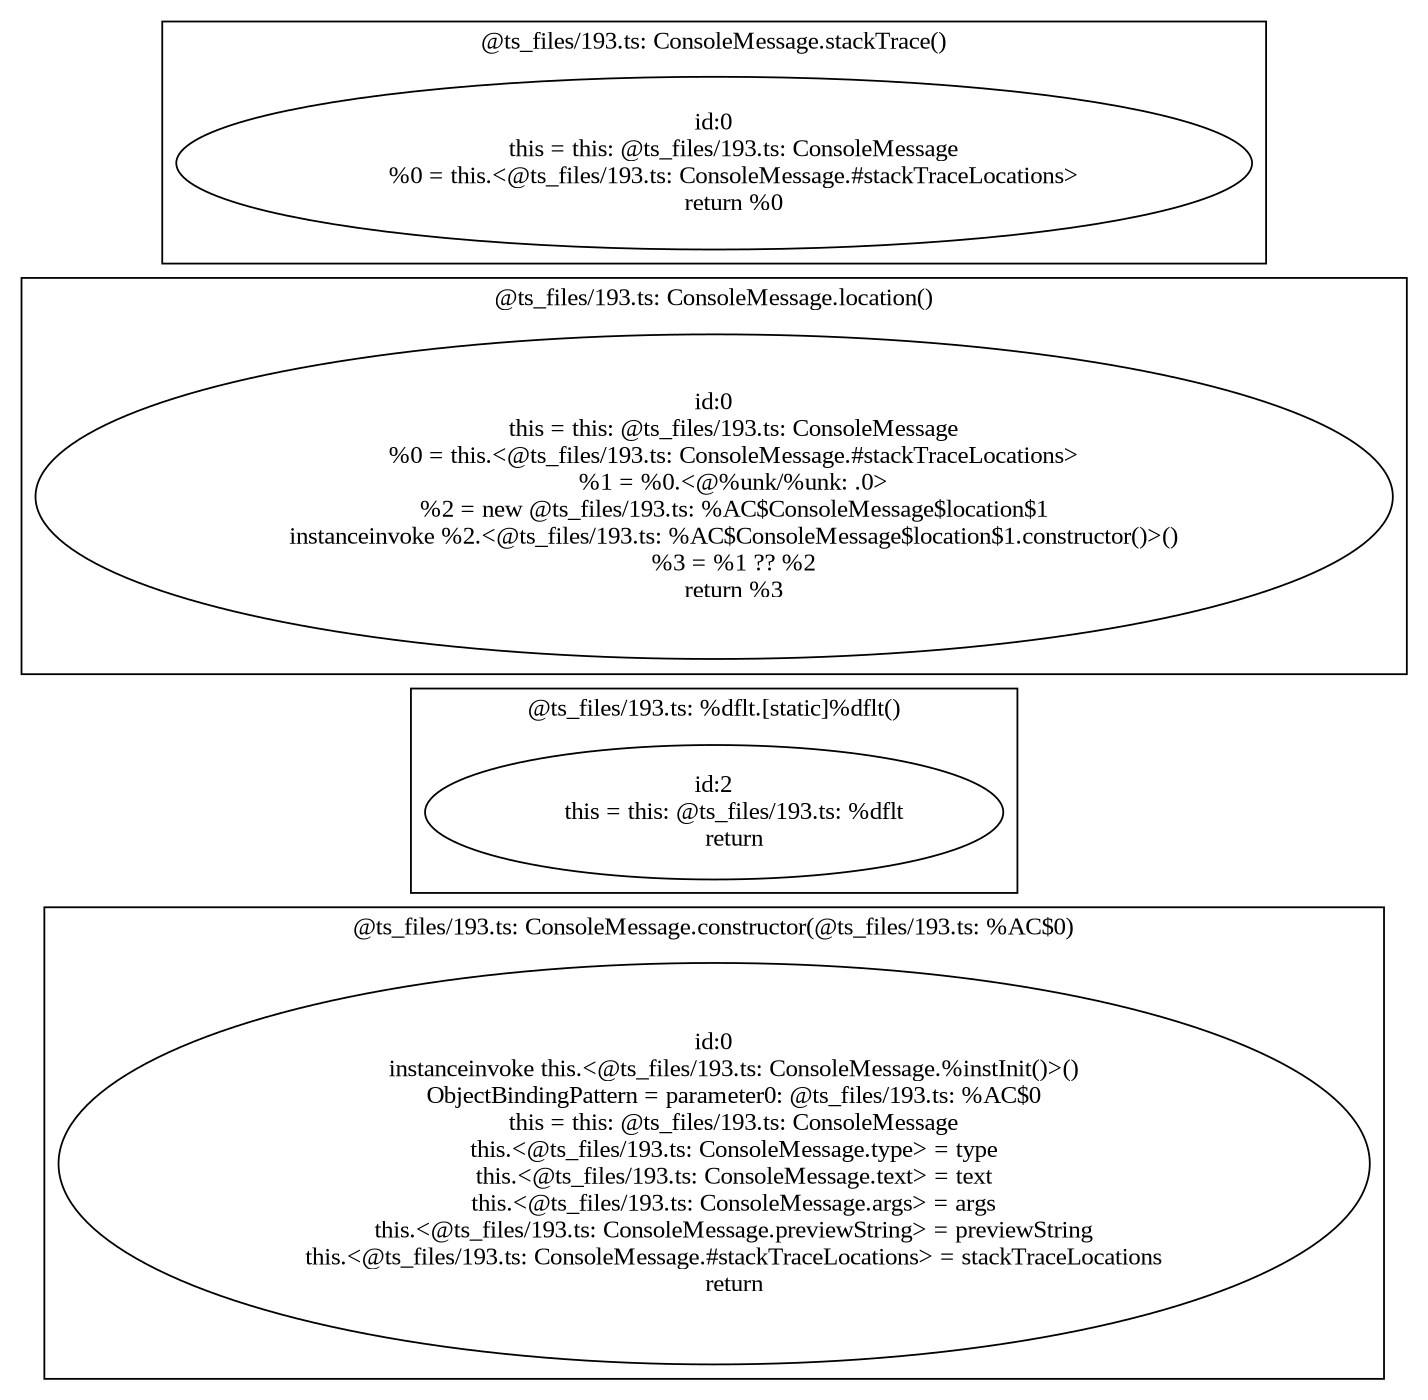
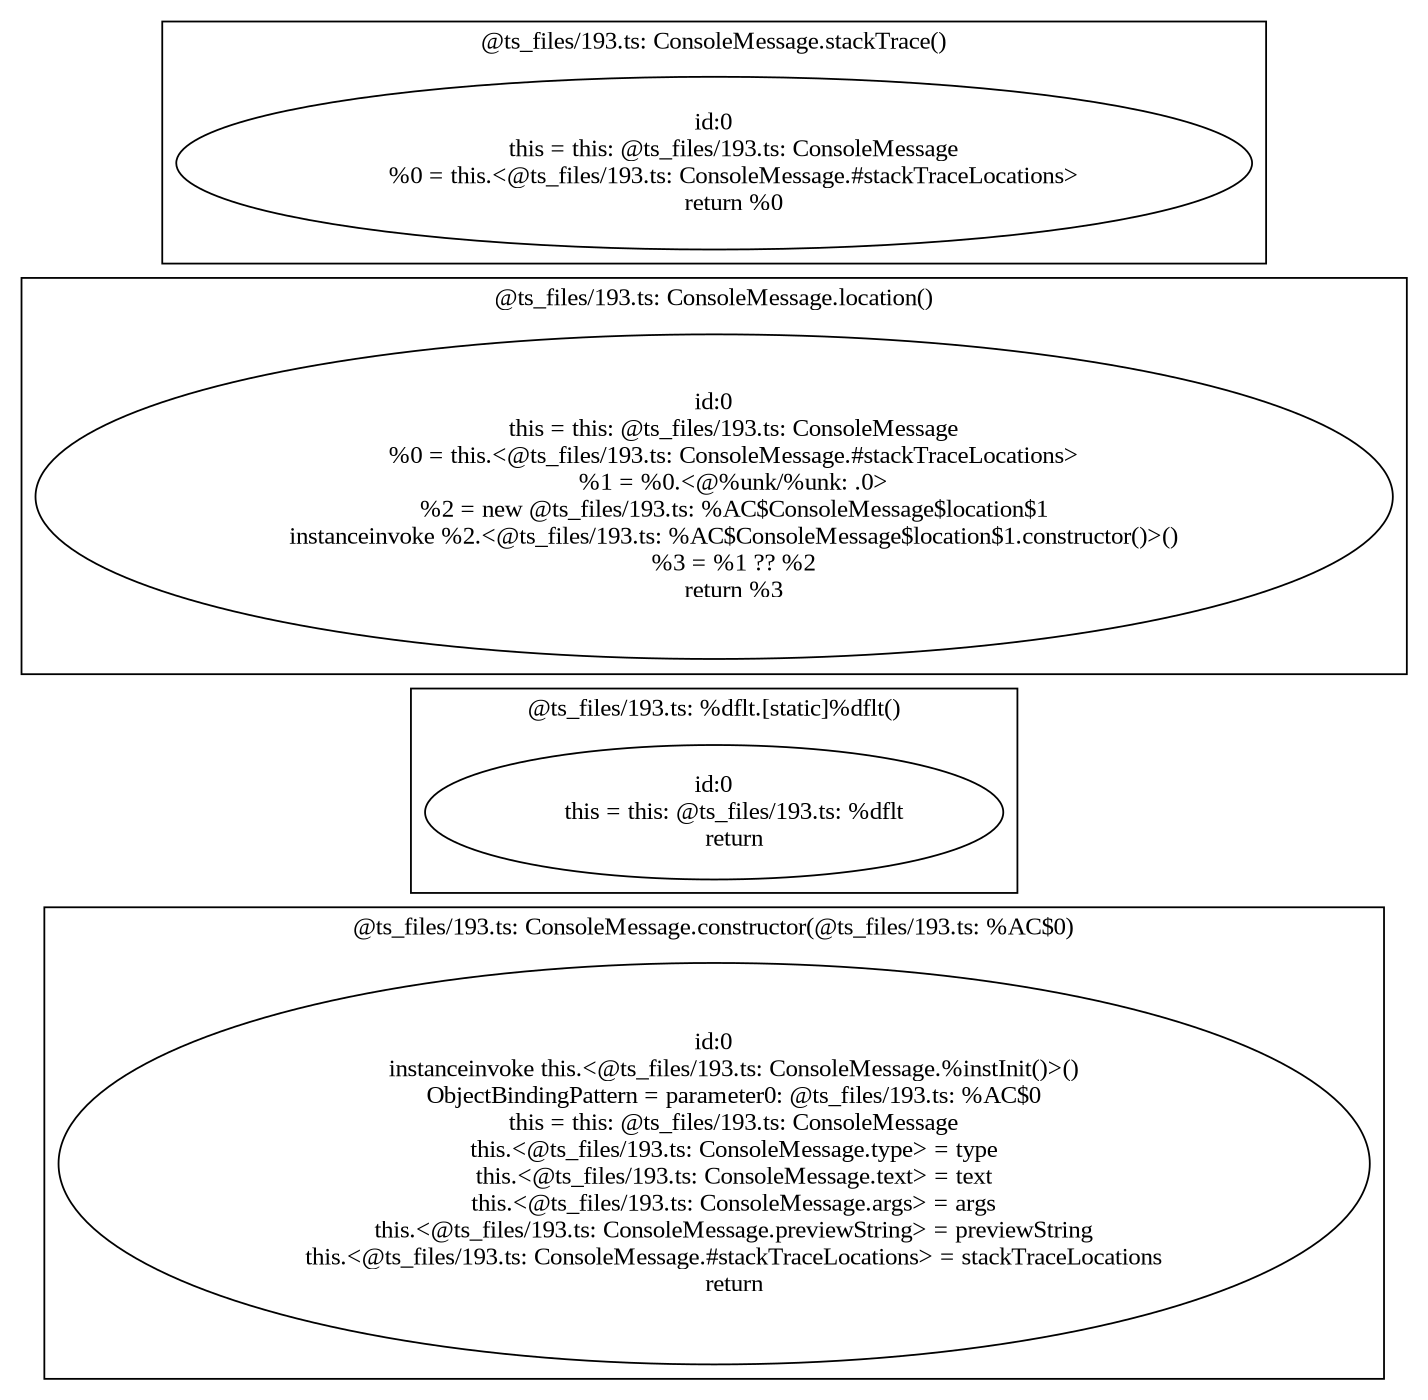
node "id:2 this = this: @ts_files/193.ts: %dflt return": label "id:2 this = this: @ts_files/193.ts: %dflt return" -> "id:0 this = this: @ts_files/193.ts: %dflt return"
